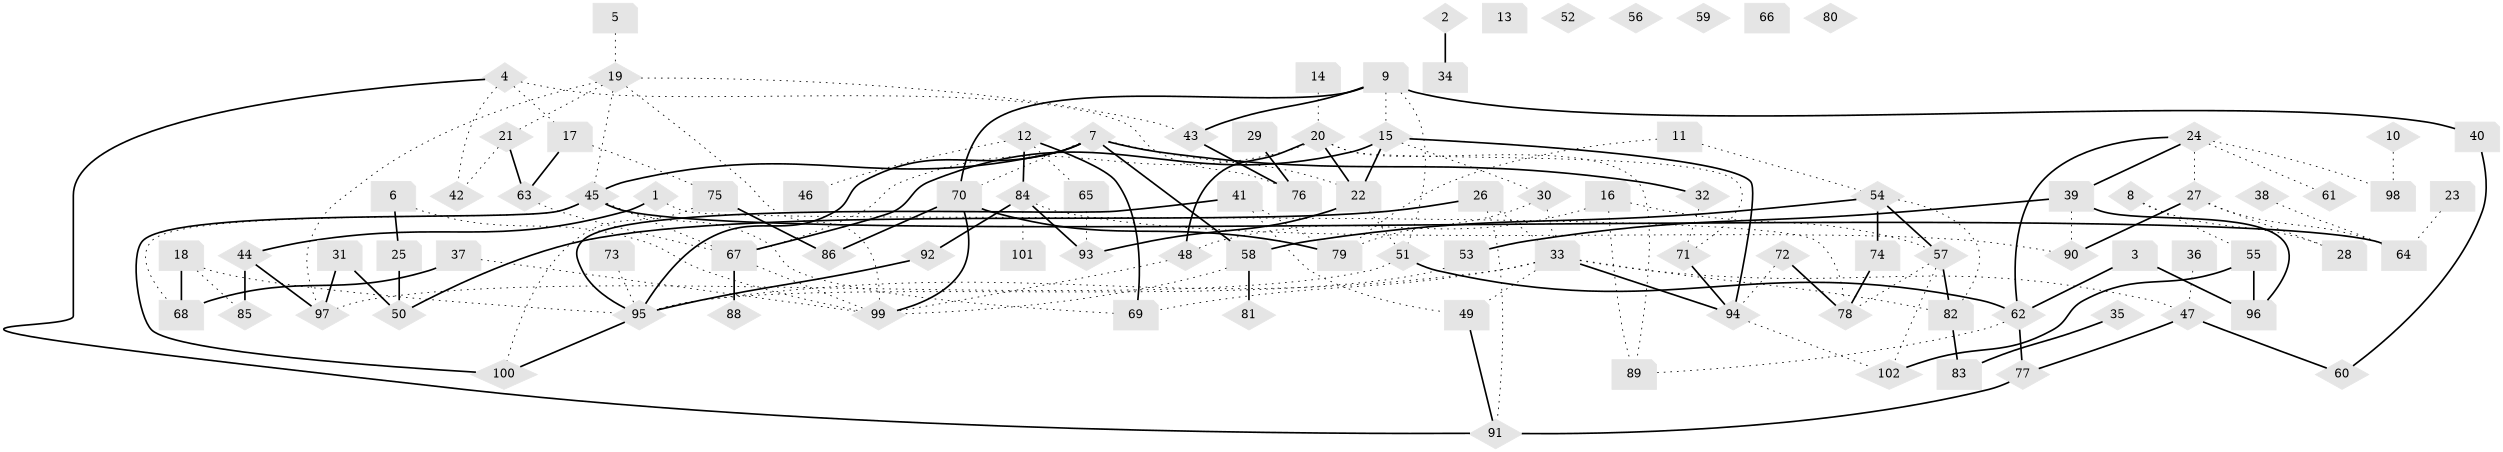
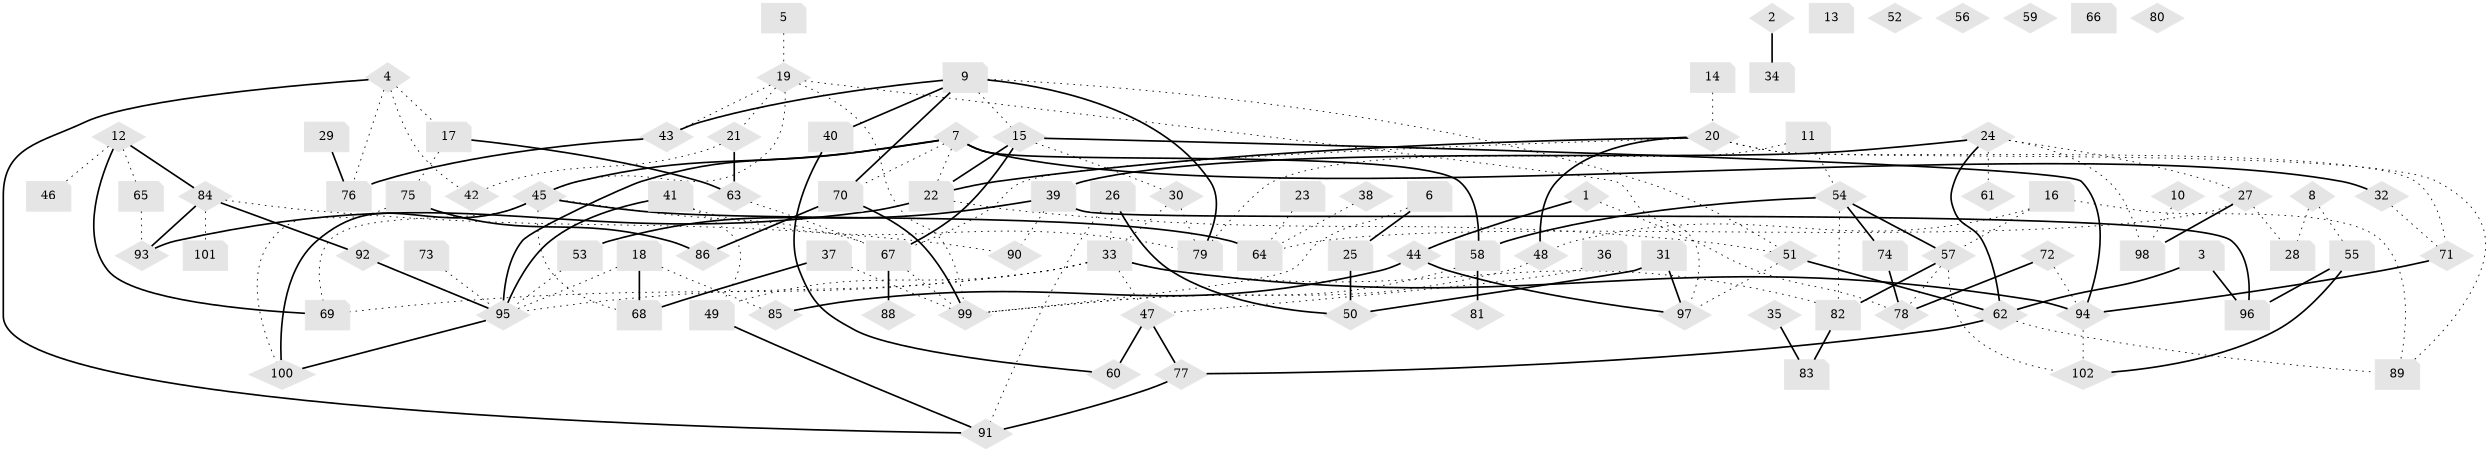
edge "27" -- "90": now "27" -- "98"
edge "70" -- "79": now "9" -- "79"
